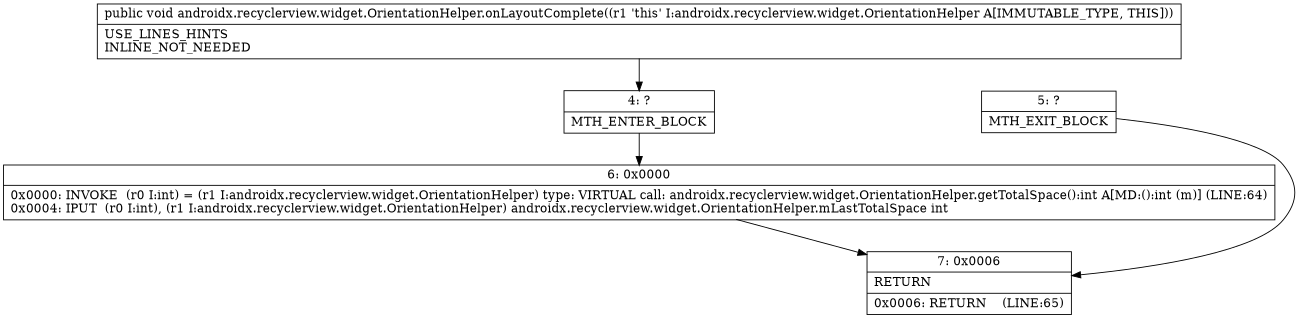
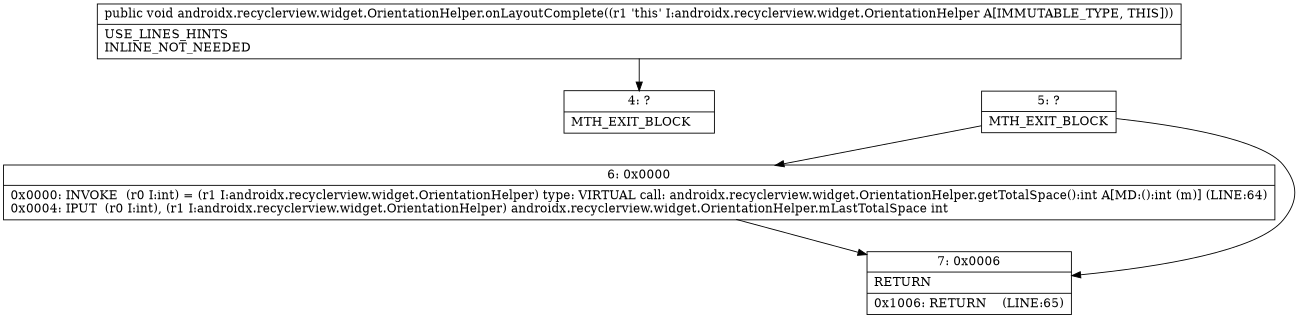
node "4: ?": text "MTH_ENTER_BLOCK" -> "MTH_EXIT_BLOCK"
edge "4: ?" -> "6: 0x0000": now "5: ?" -> "6: 0x0000"
node "7: 0x0006": text "0x0006: RETURN    (LINE:65)" -> "0x1006: RETURN    (LINE:65)"
